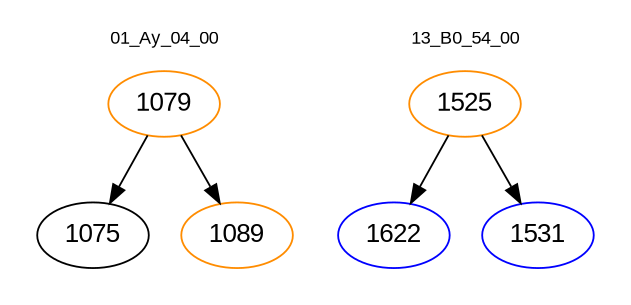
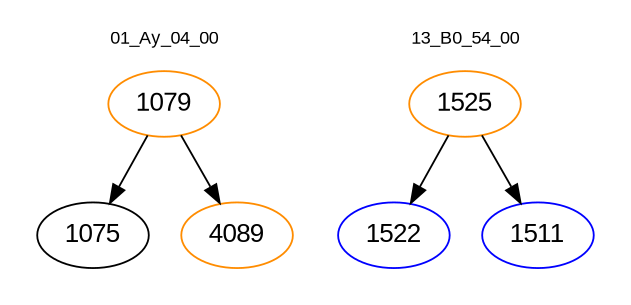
node "1089": label "1089" -> "4089"
node "1622": label "1622" -> "1522"
node "1531": label "1531" -> "1511"
